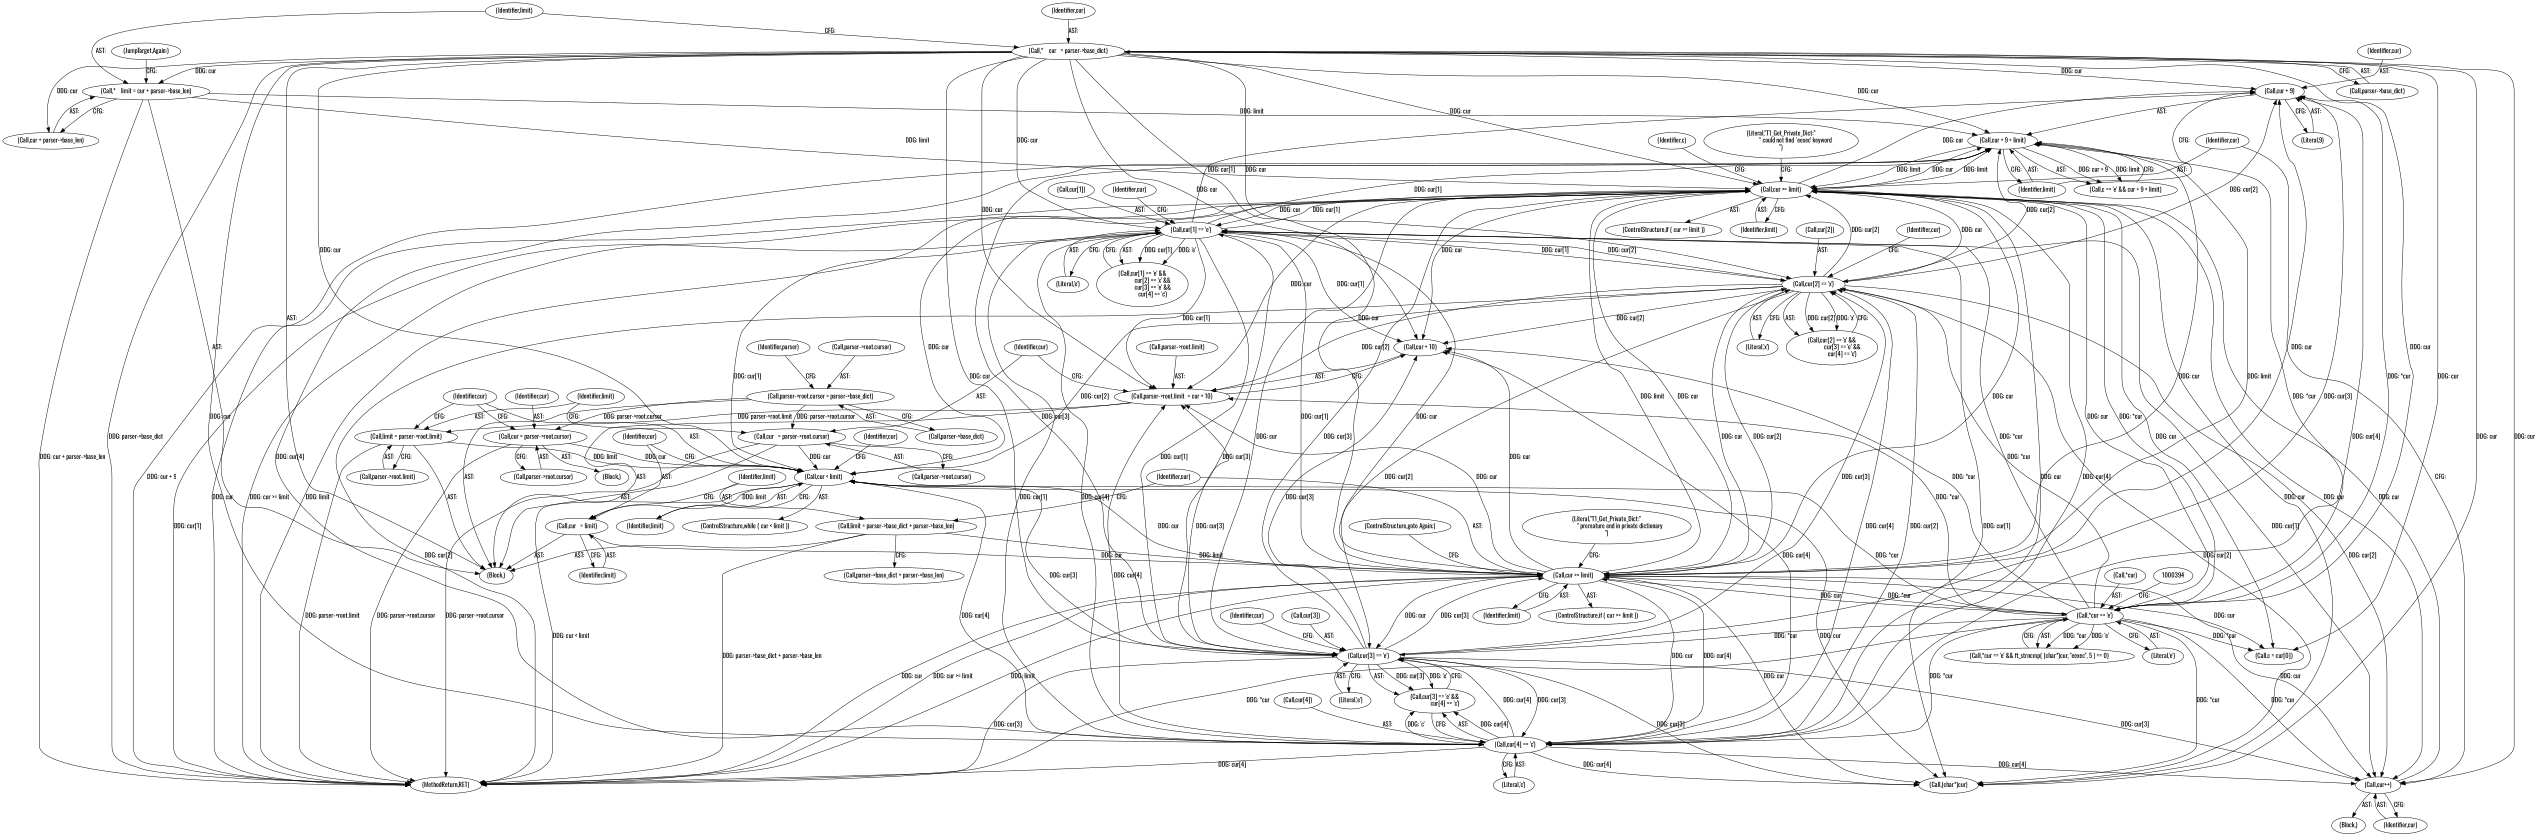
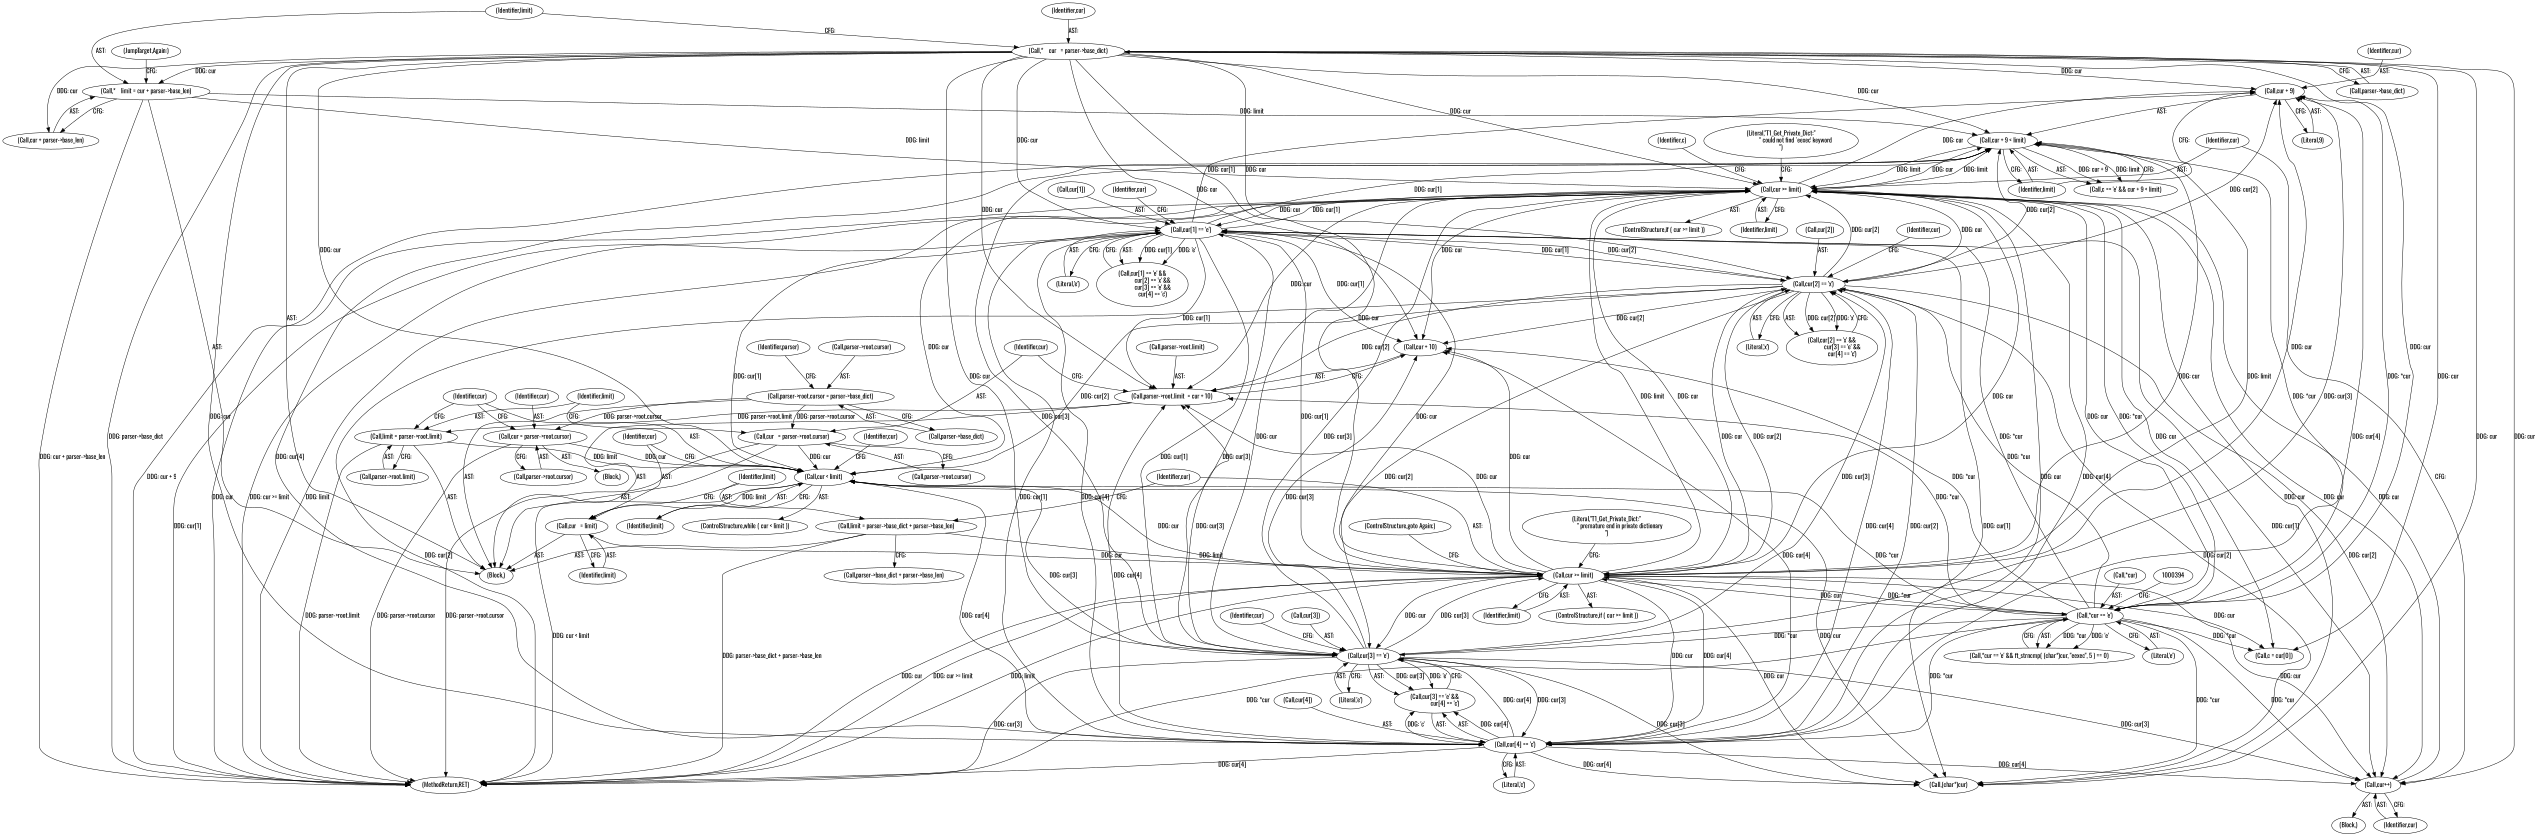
edge "(Call,cur[3] == 'e' && cur[4] == 'c')" -> "(Call,cur[4] == 'c')": label "CFG: " -> "AST: "
